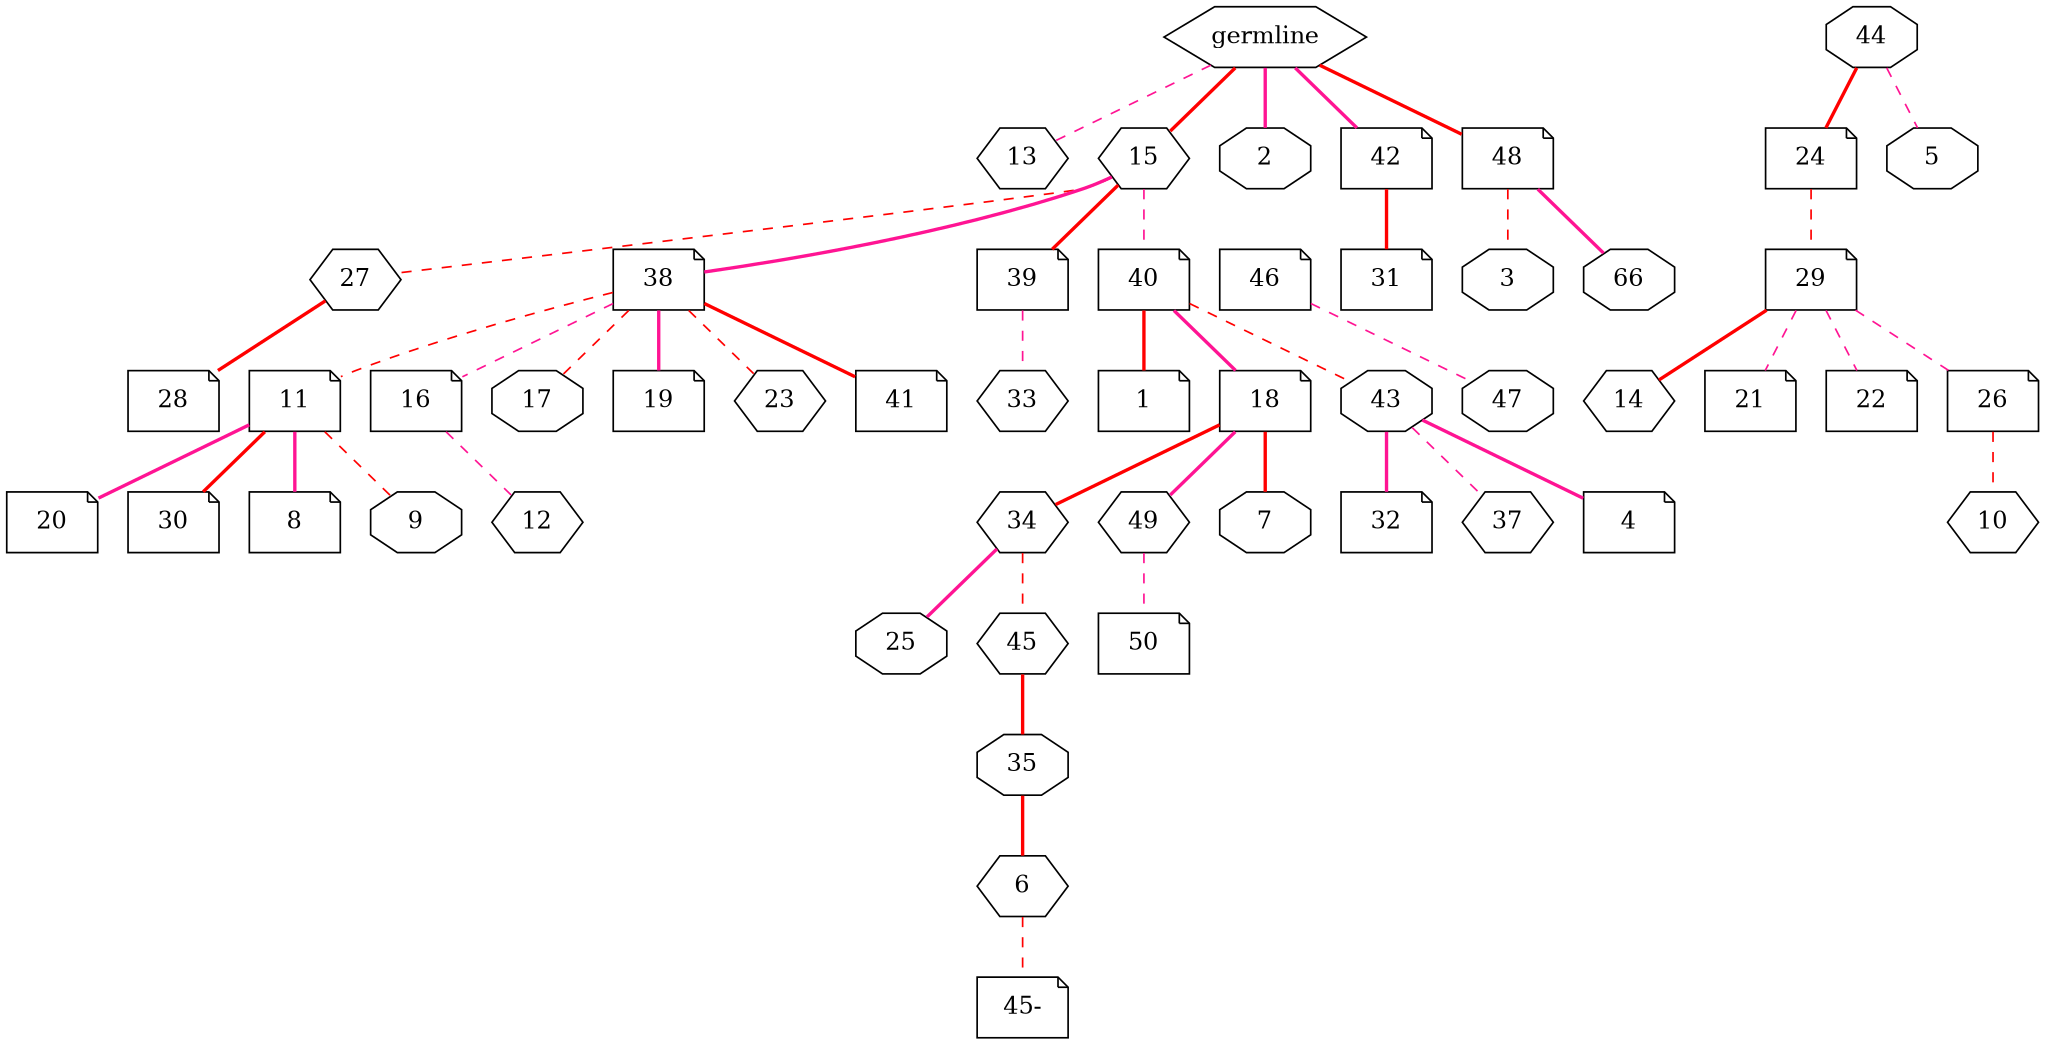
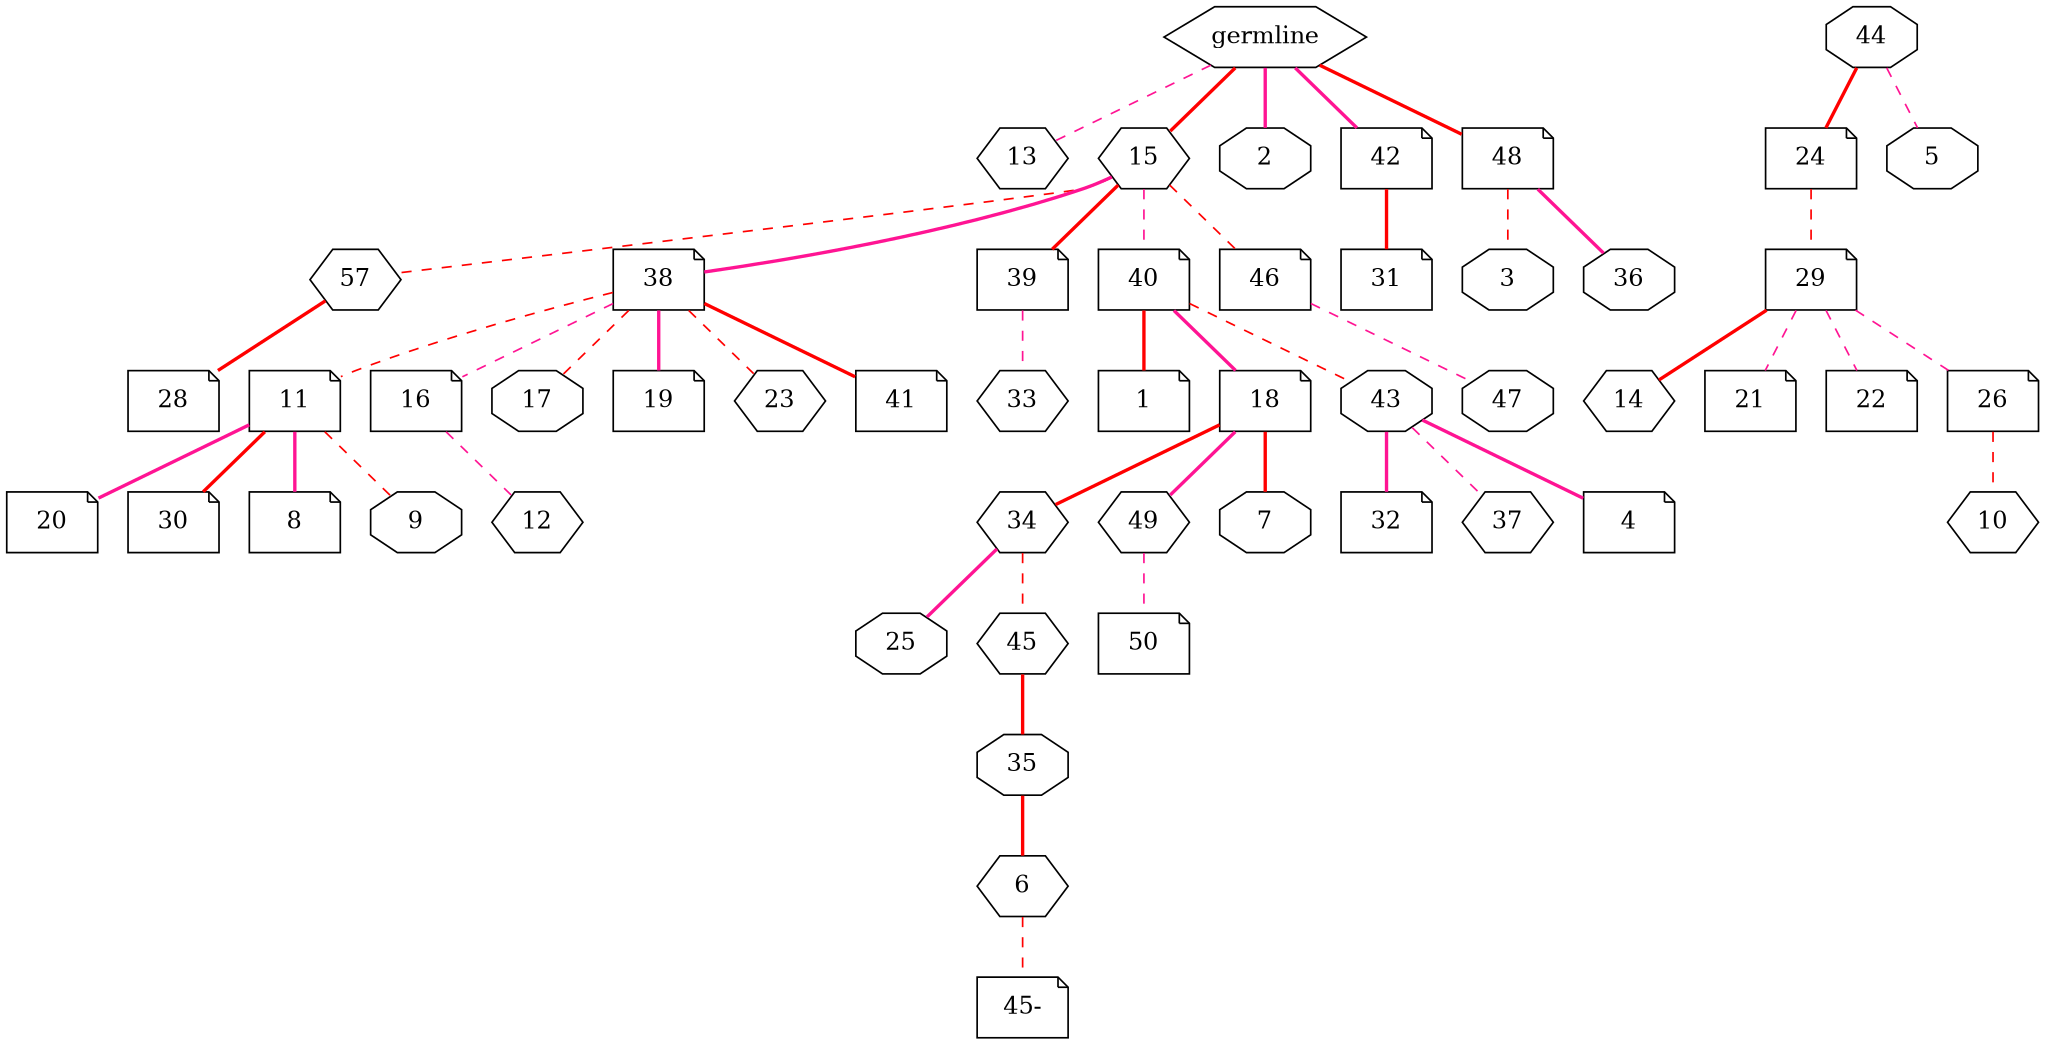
edge "15" -- "46": added
node "27": label "27" -> "57"
node "66": label "66" -> "36"
